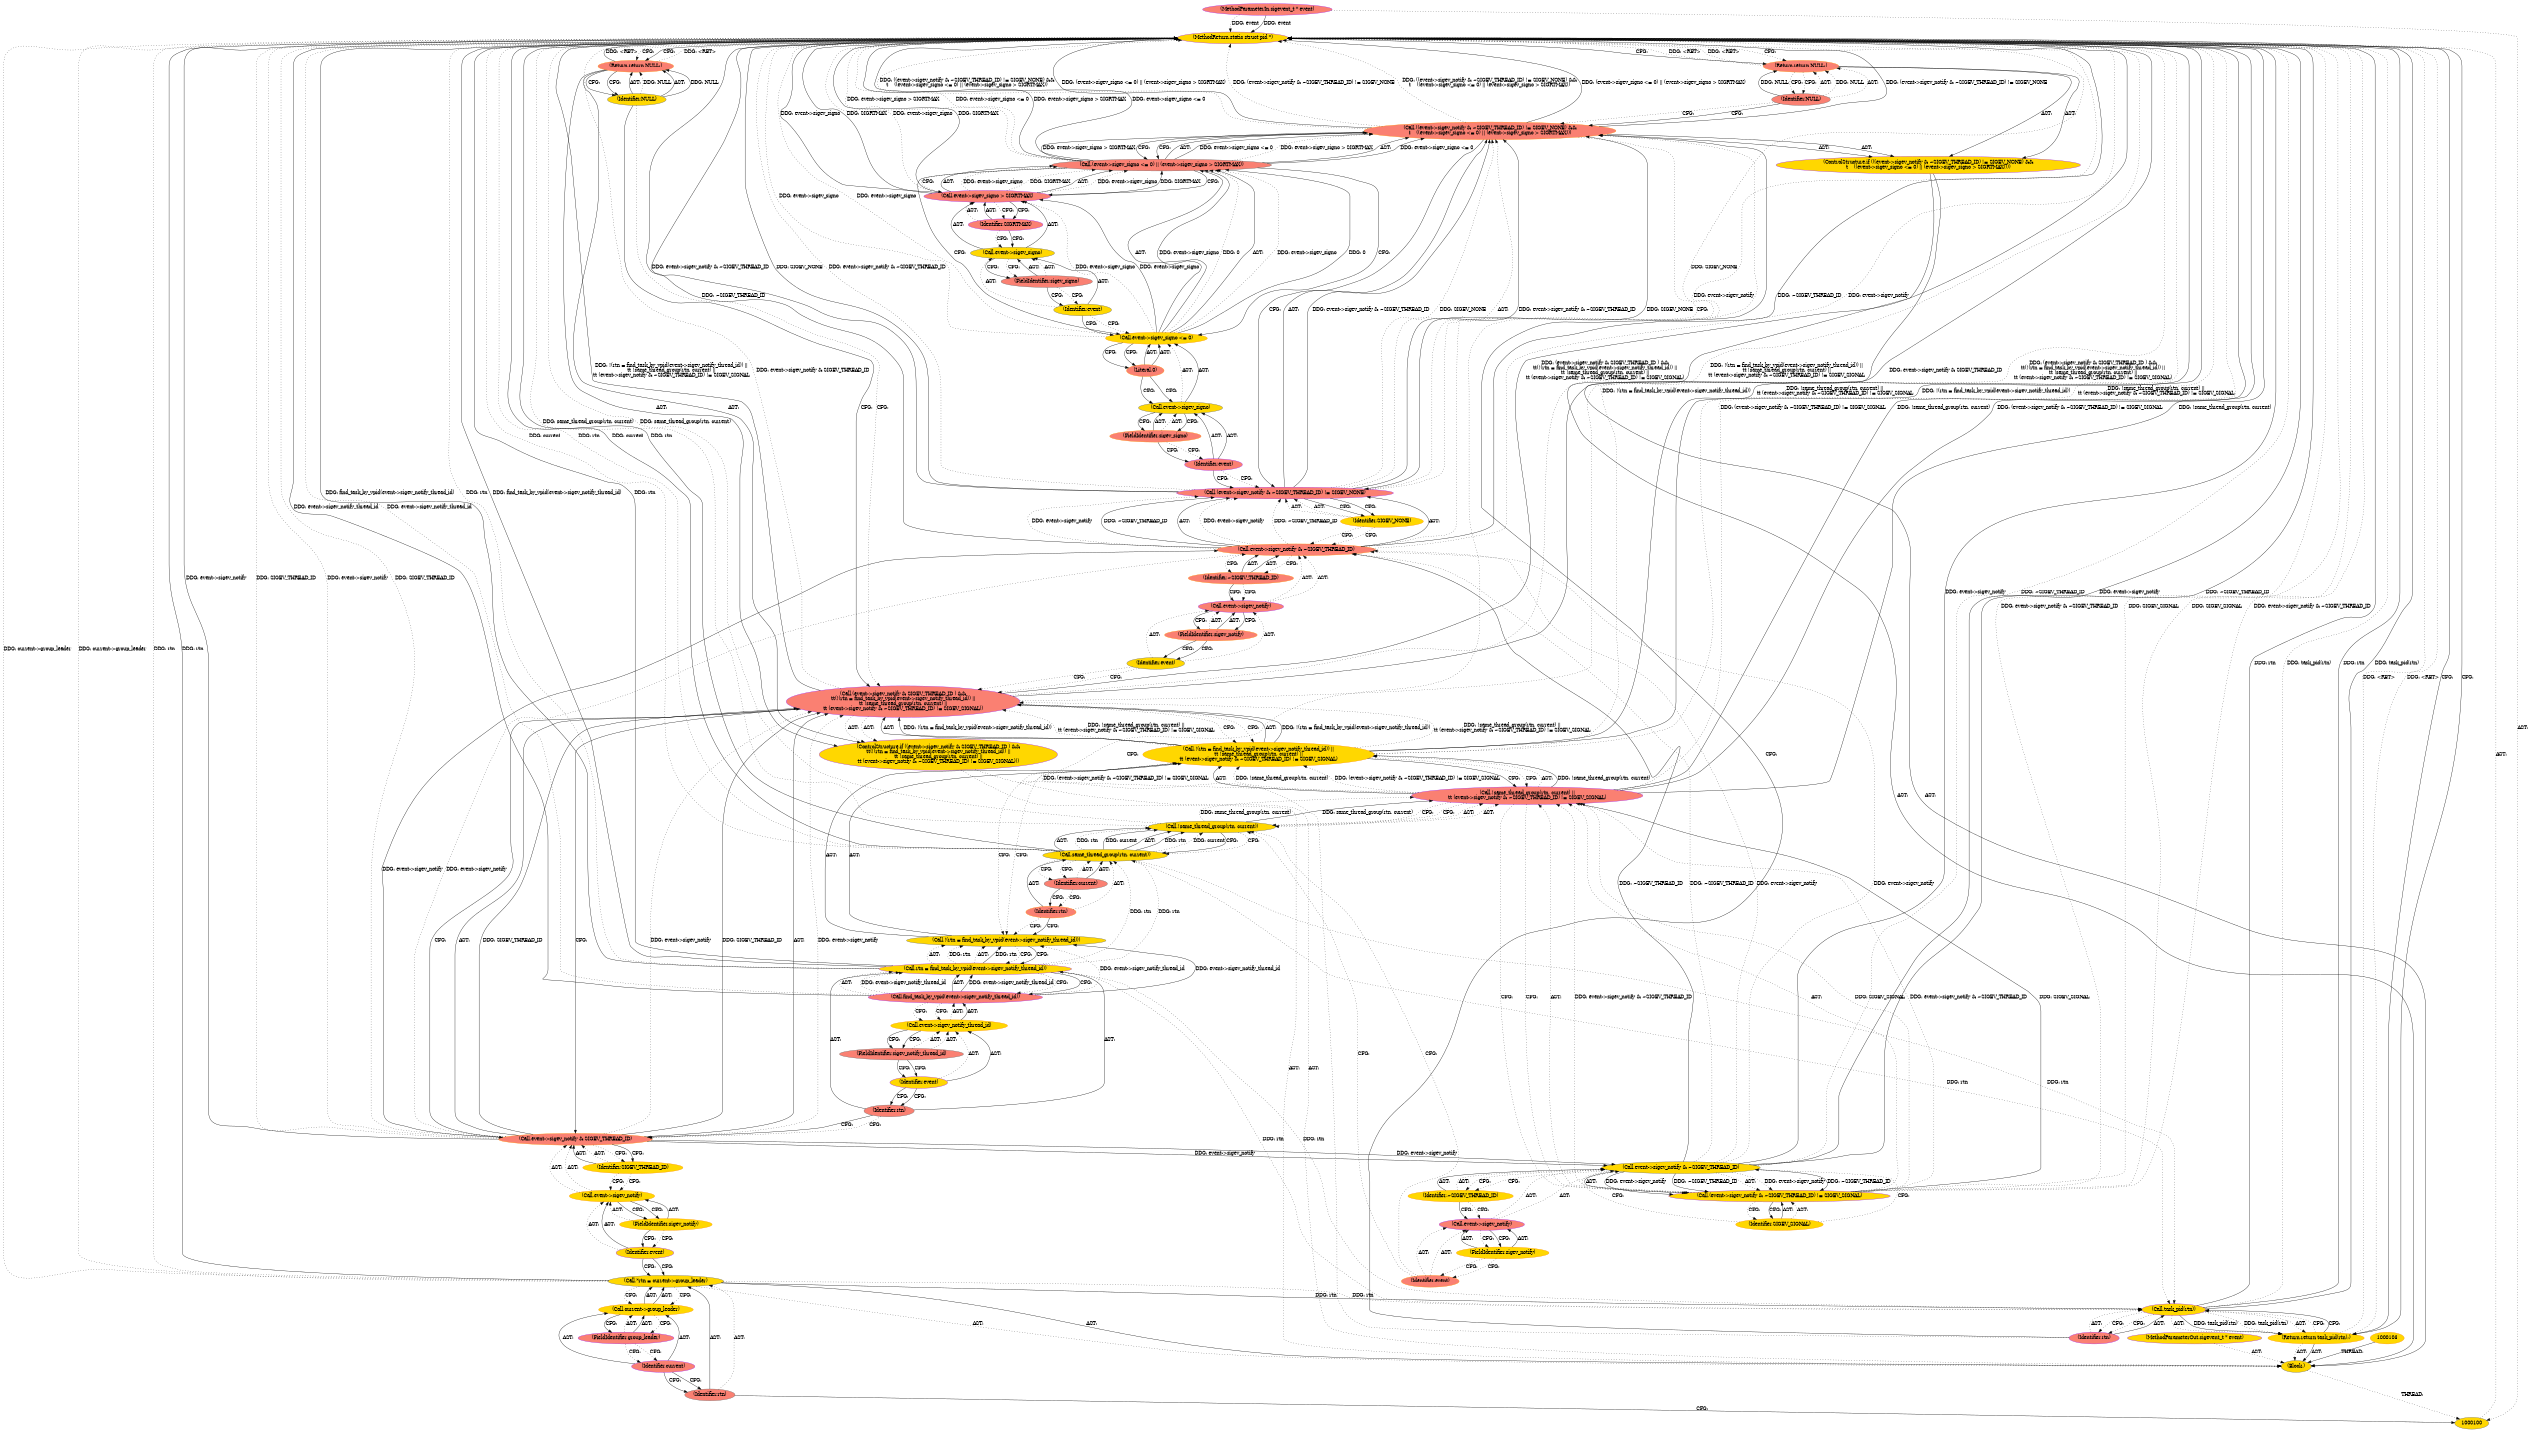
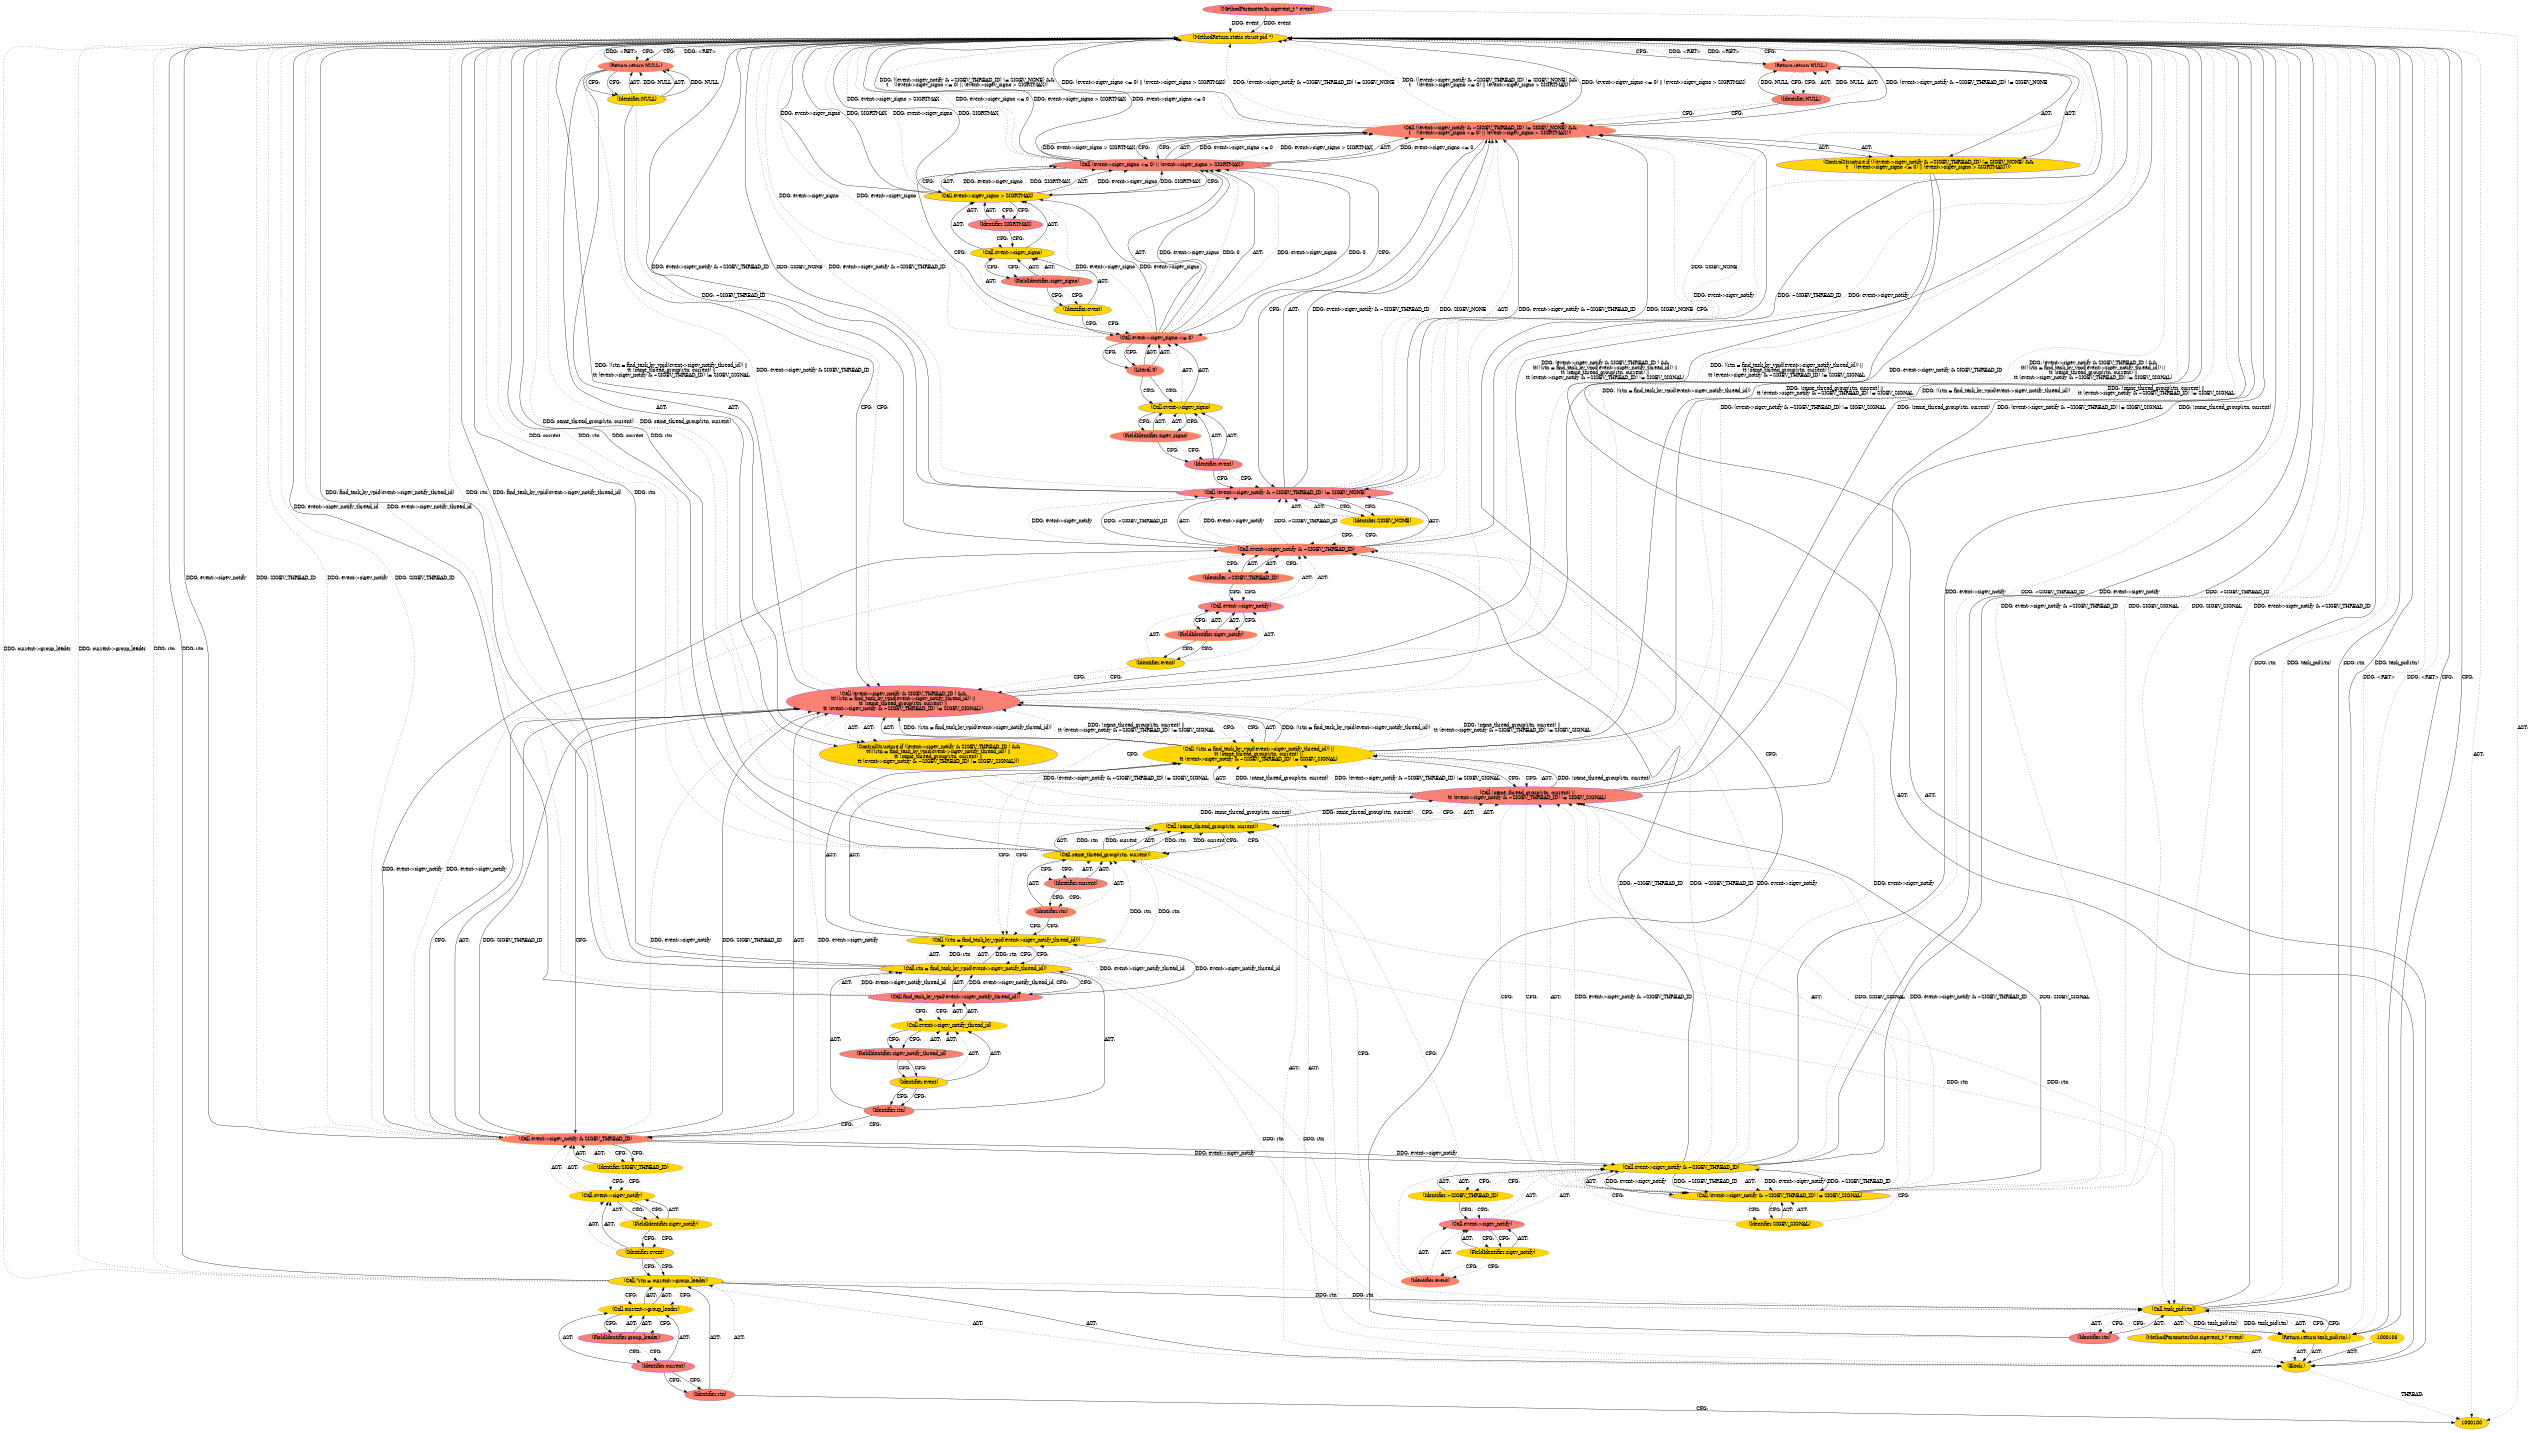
edge "1000100" -> "(MethodReturn,static struct pid *)": reversed
node "(Call,event->sigev_signo > SIGRTMAX)": fillcolor salmon -> gold
node "(Call,event->sigev_signo <= 0)": fillcolor gold -> salmon
edge "1000103" -> "(Block,)": label "THREAD: " -> "AST: "
